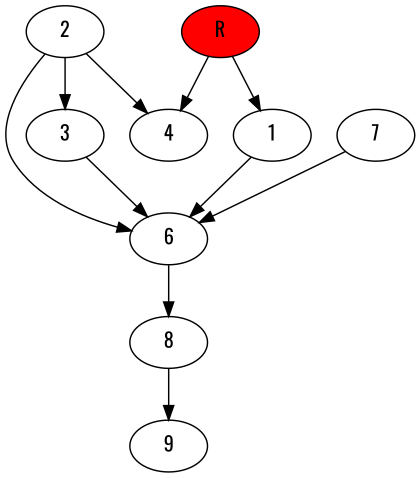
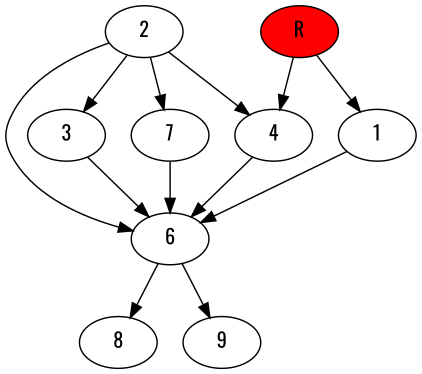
edge "2" -> "7": added
edge "4" -> "6": added
edge "8" -> "9": now "6" -> "9"
